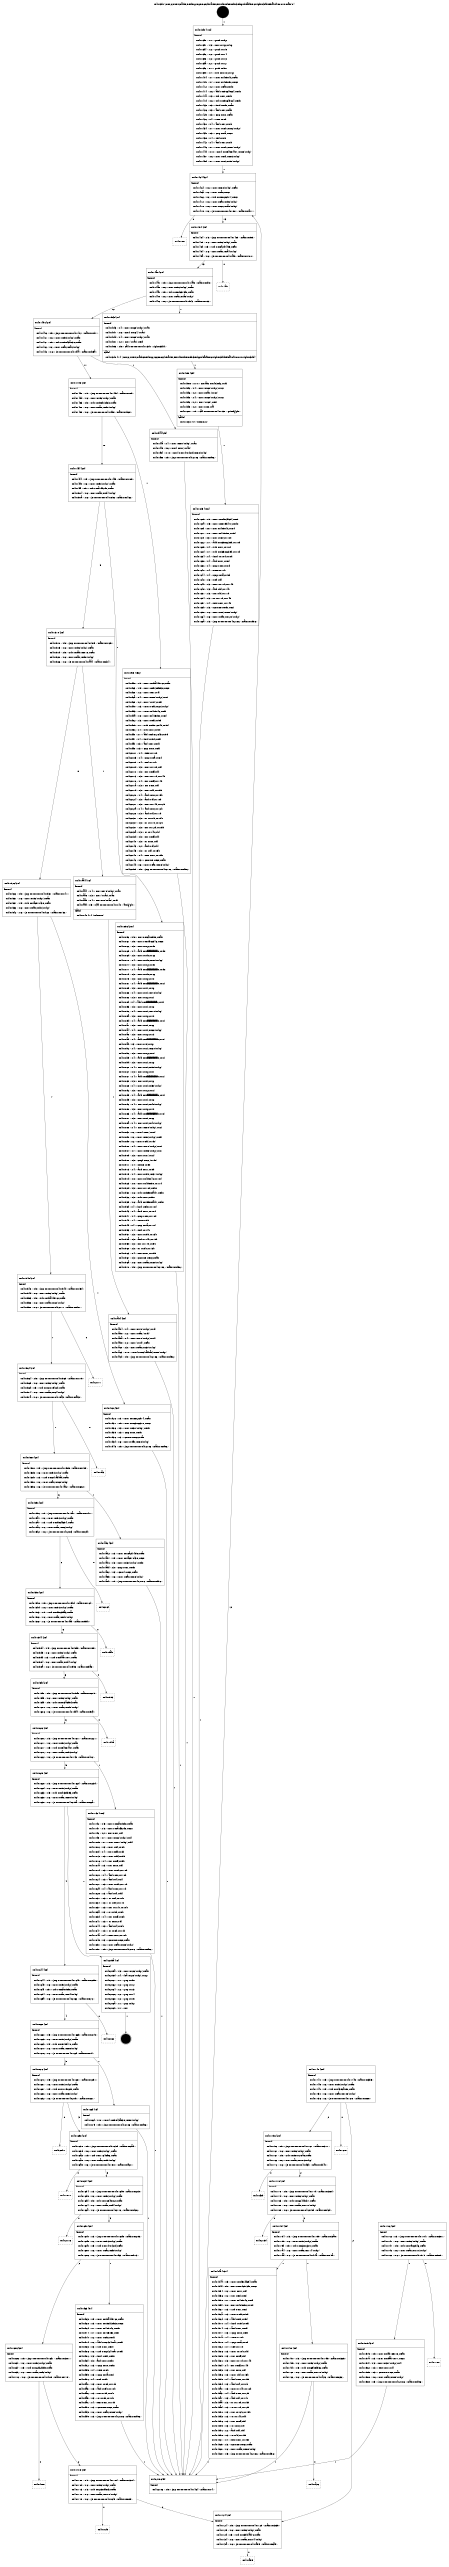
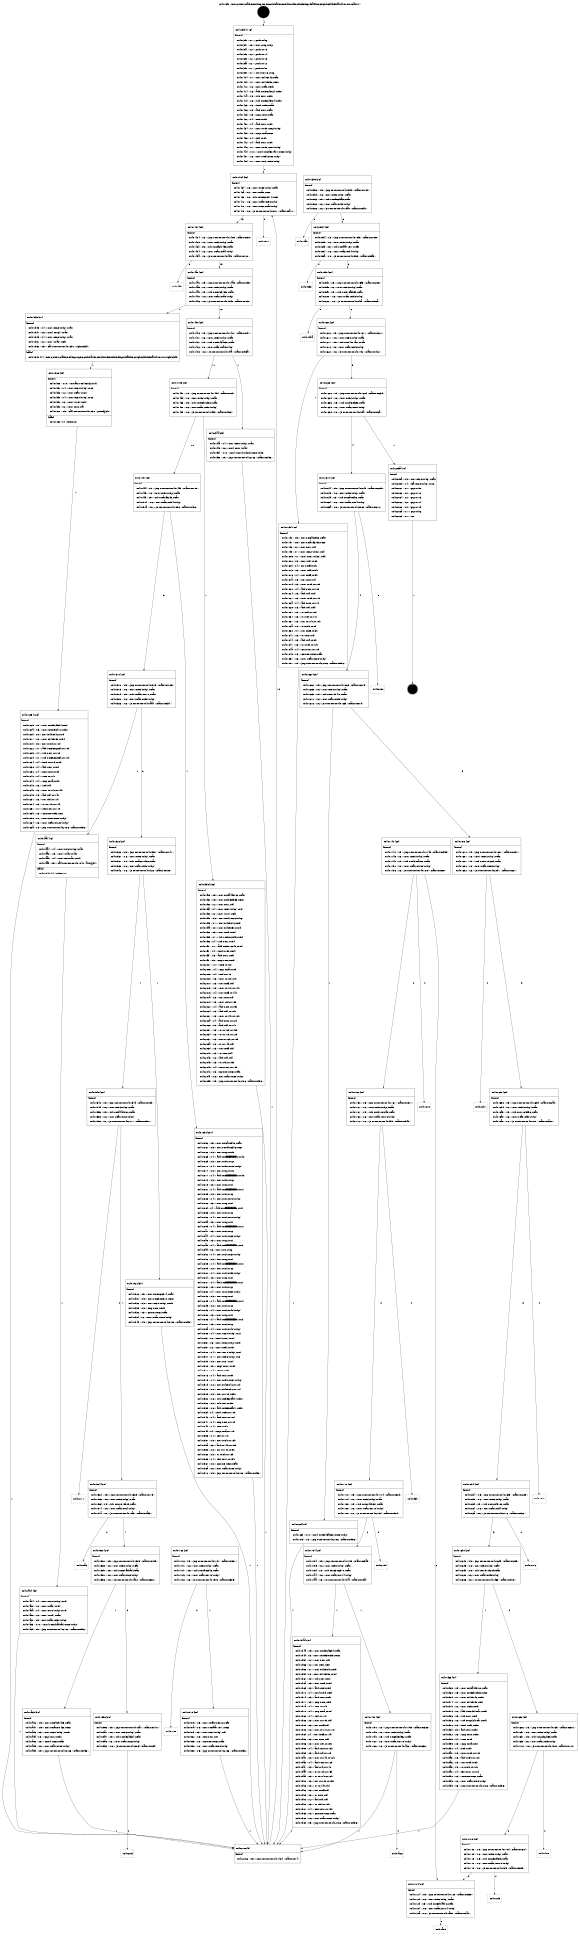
edge "0x40159c [28]" -> "0x4015b8 [28]": removed, label "6"
